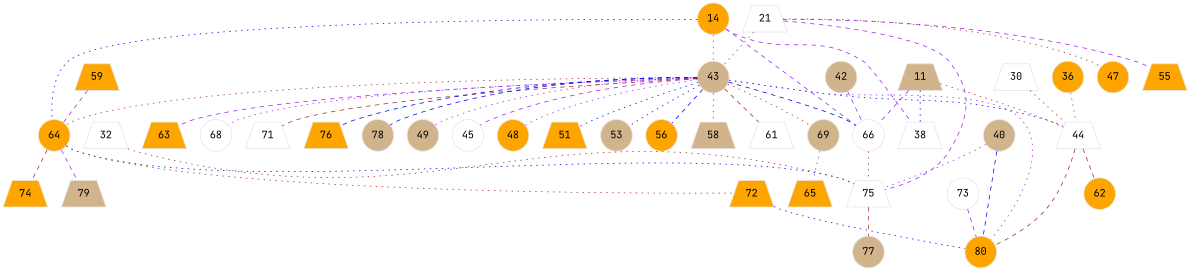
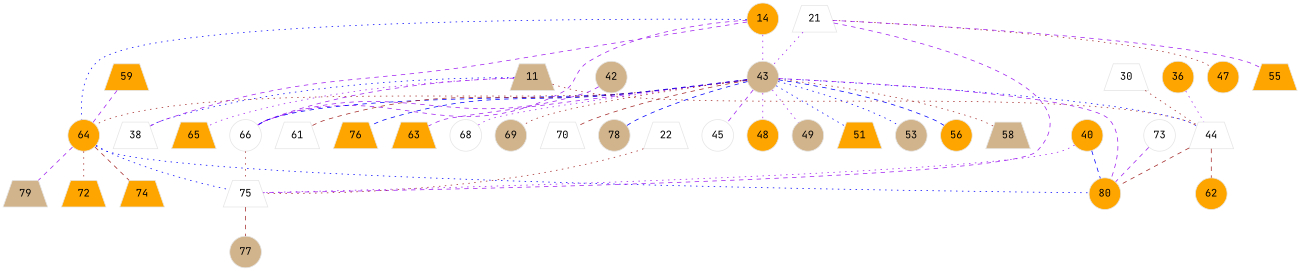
edge "43" -- "80": style dotted -> dashed
node "32": label "32" -> "22"
node "71": label "71" -> "70"
node "40": fillcolor tan -> orange
edge "69" -- "65": now "11" -- "65"
edge "72" -- "80": now "64" -- "80"
